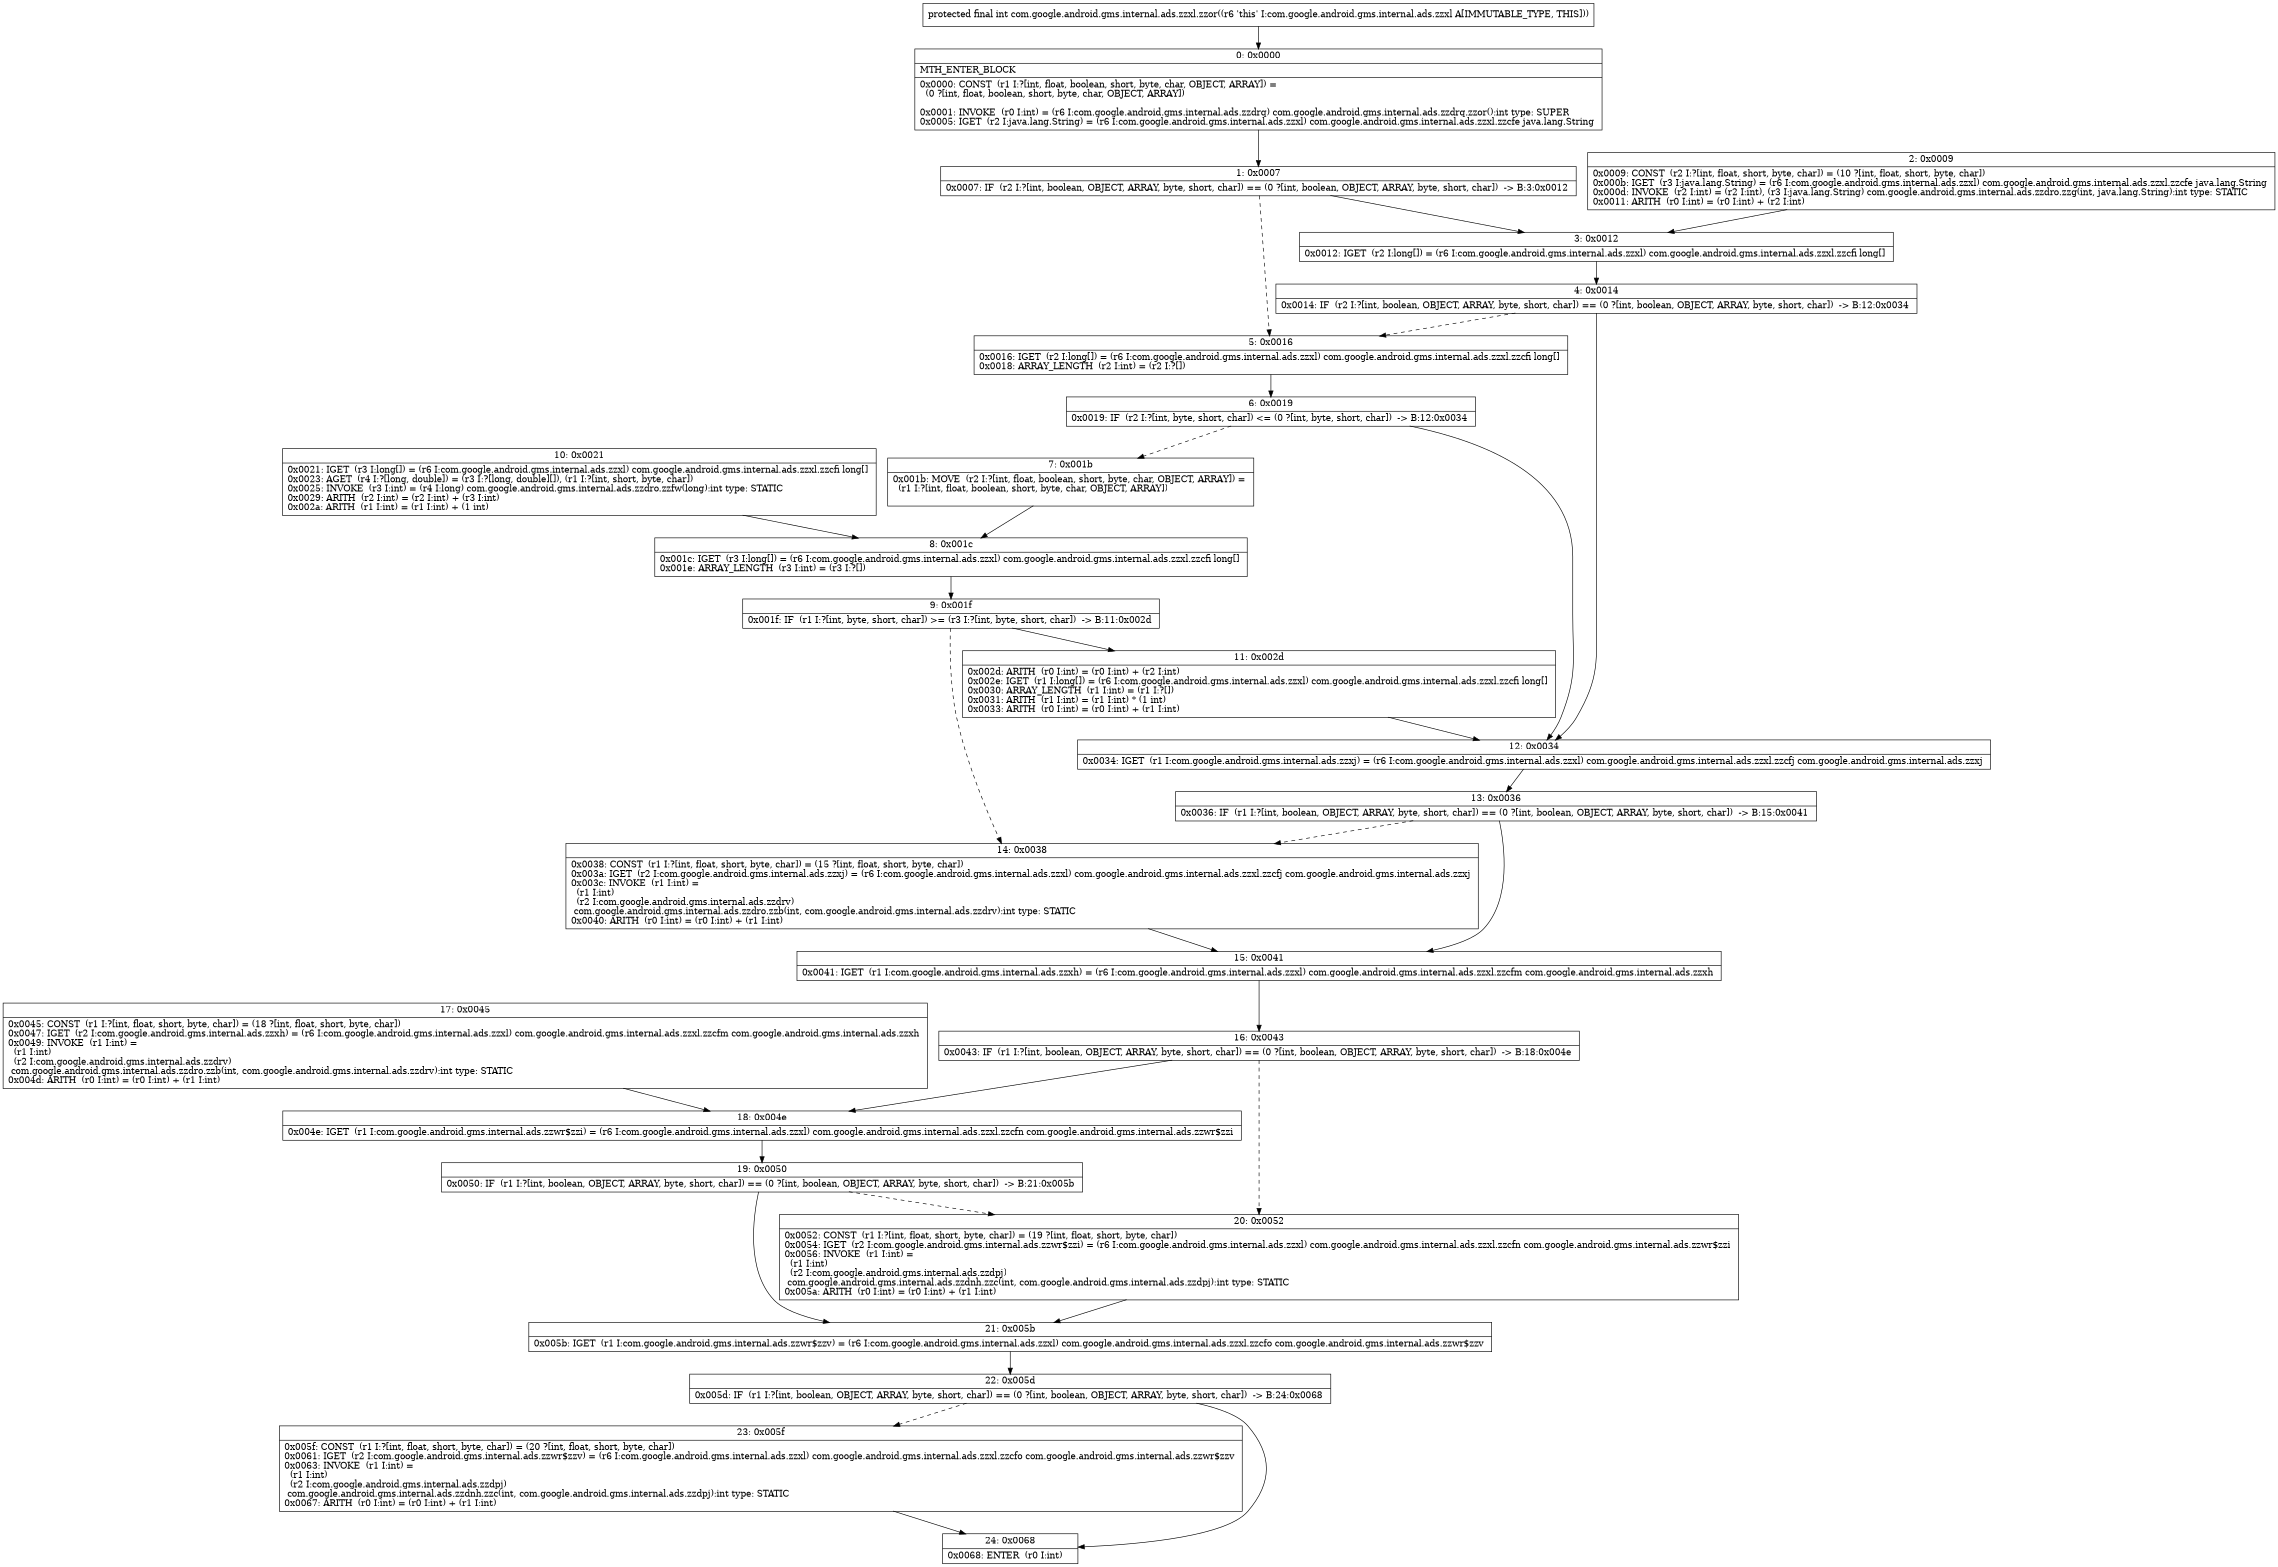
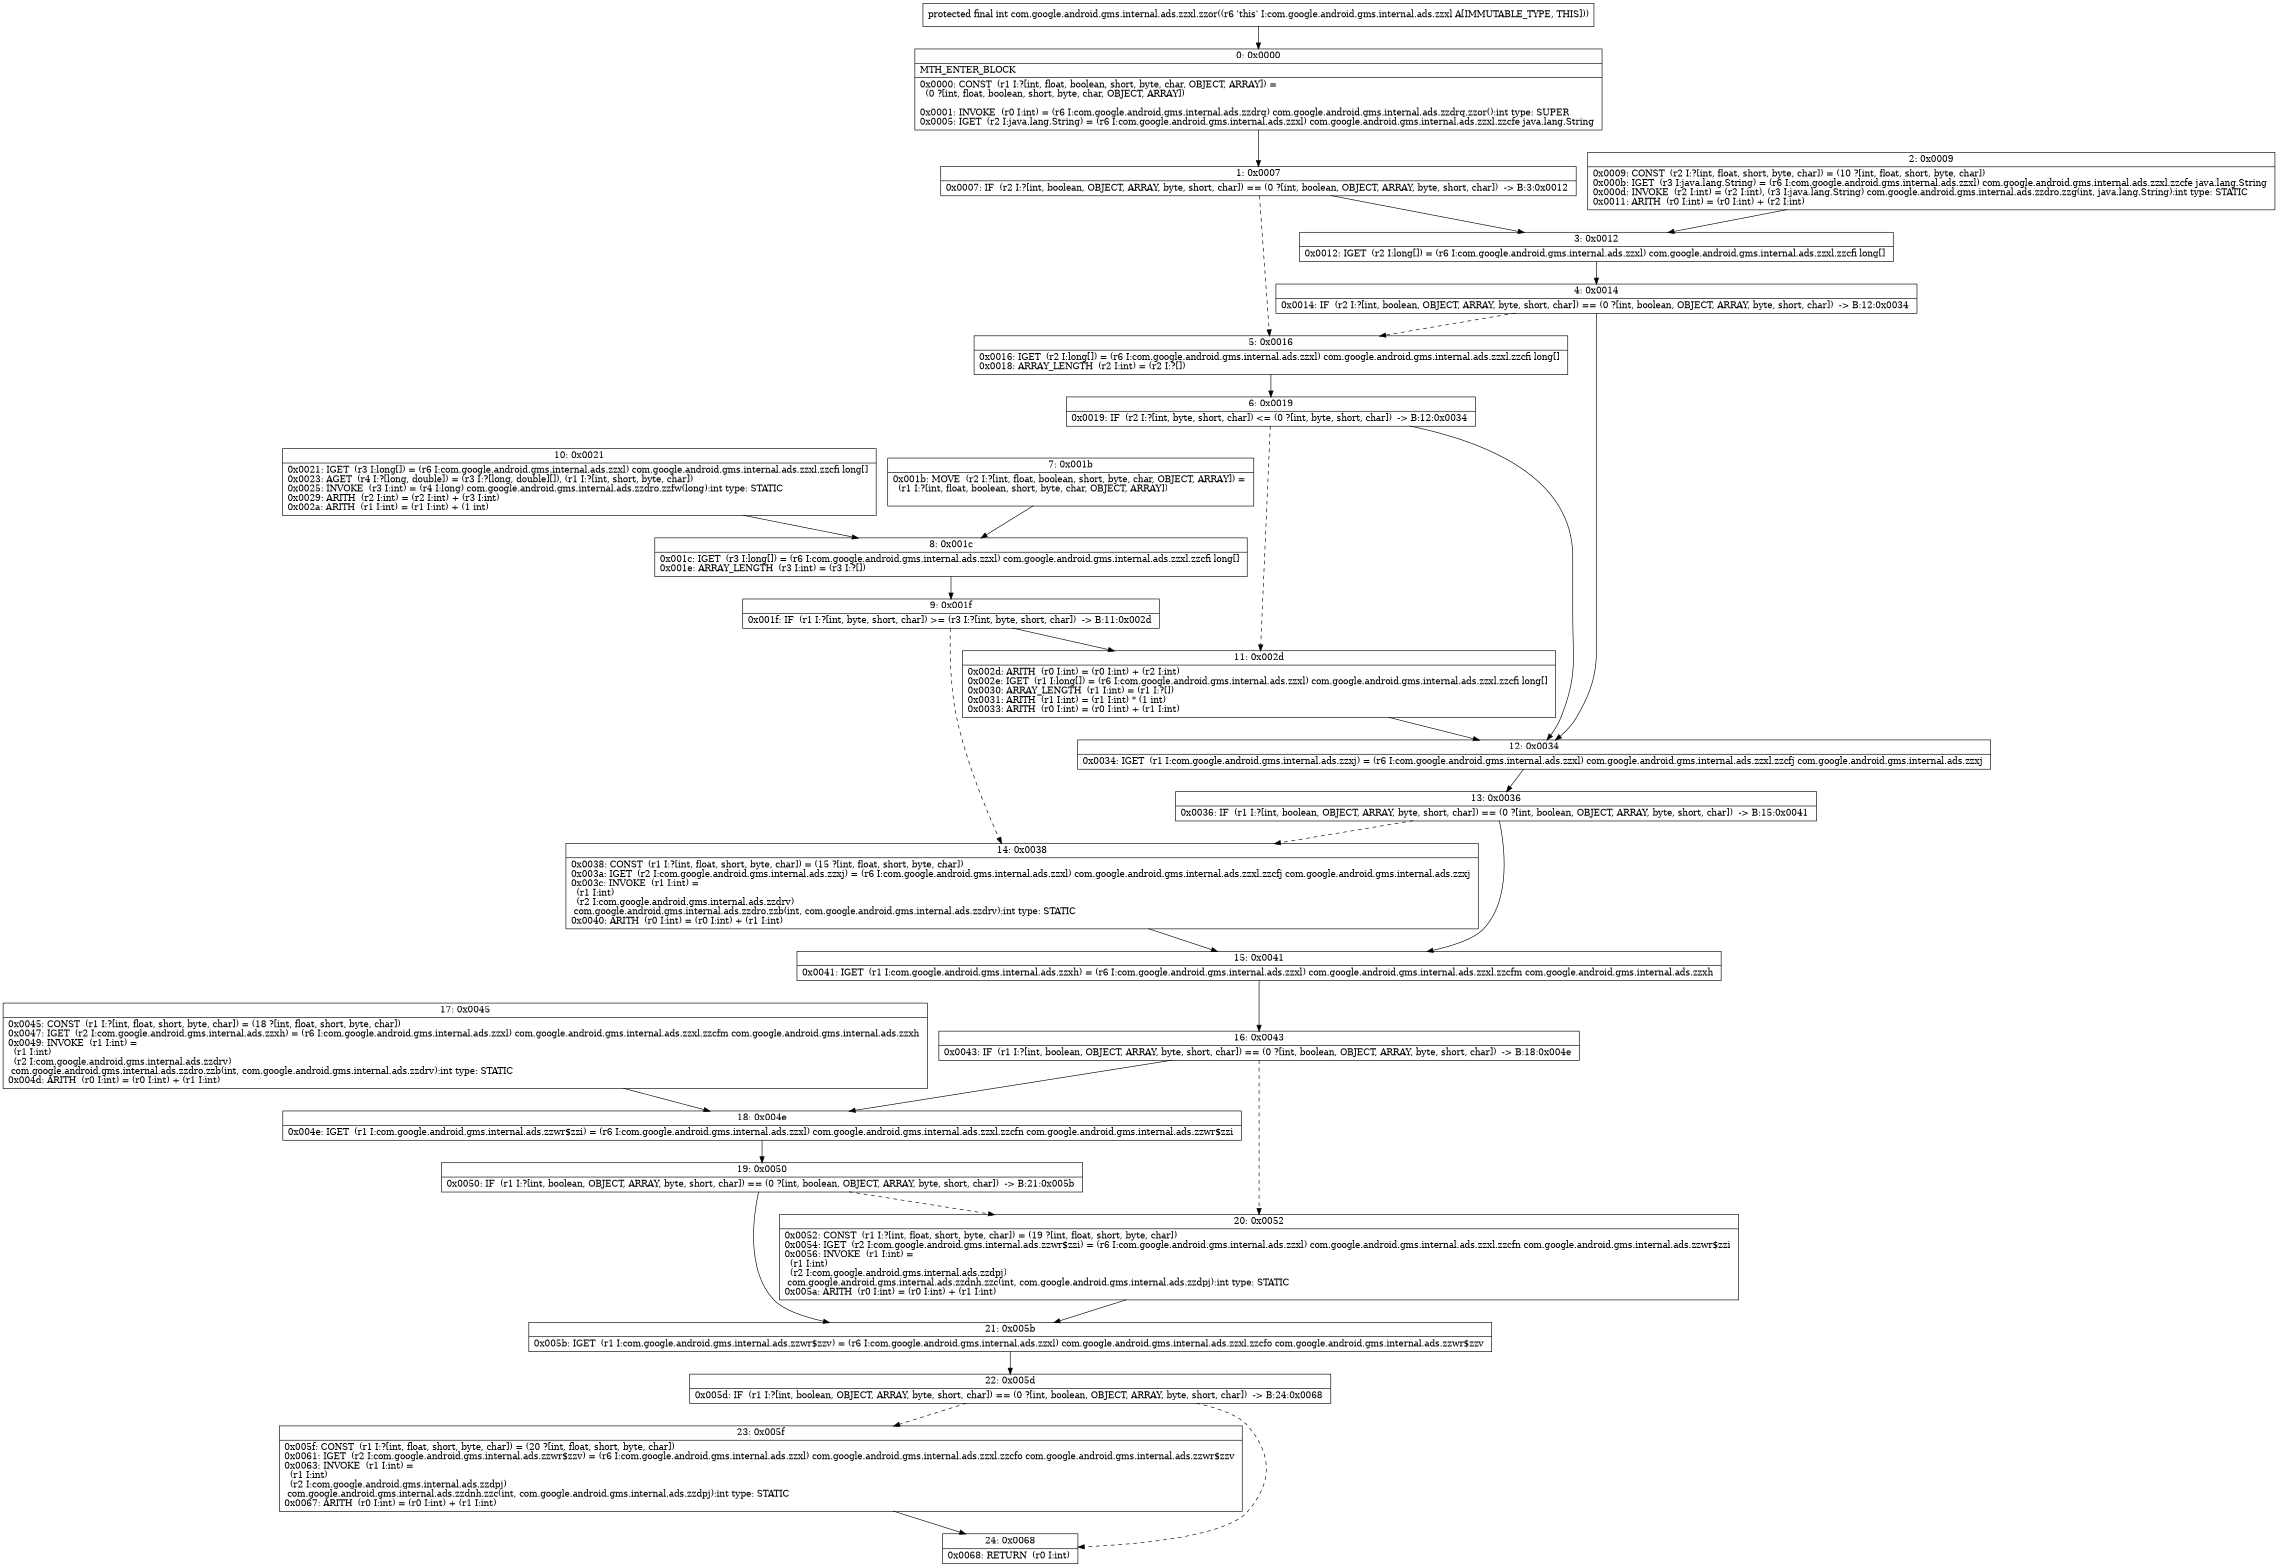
edge "6: 0x0019" -> "7: 0x001b": now "6: 0x0019" -> "11: 0x002d"
edge "22: 0x005d" -> "24: 0x0068": style solid -> dashed
node "24: 0x0068": text "0x0068: ENTER  (r0 I:int)" -> "0x0068: RETURN  (r0 I:int)"
